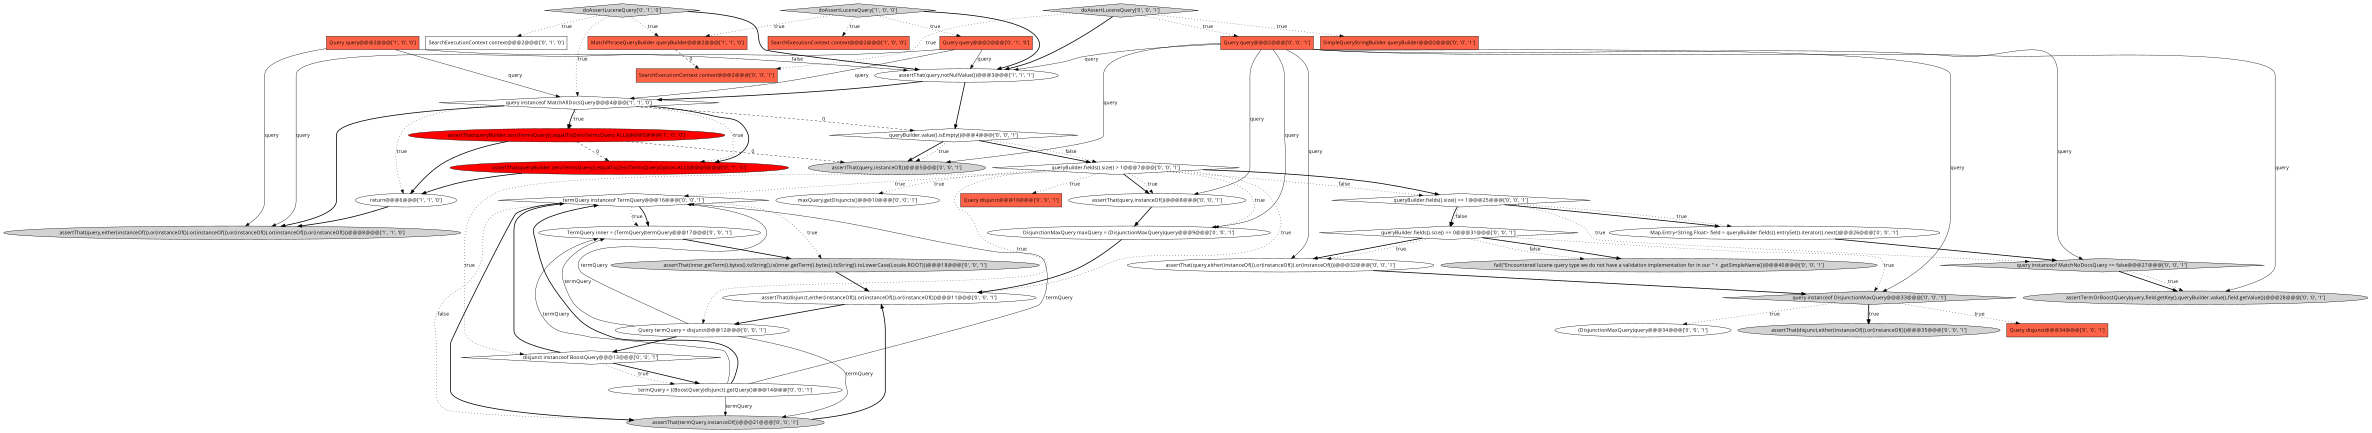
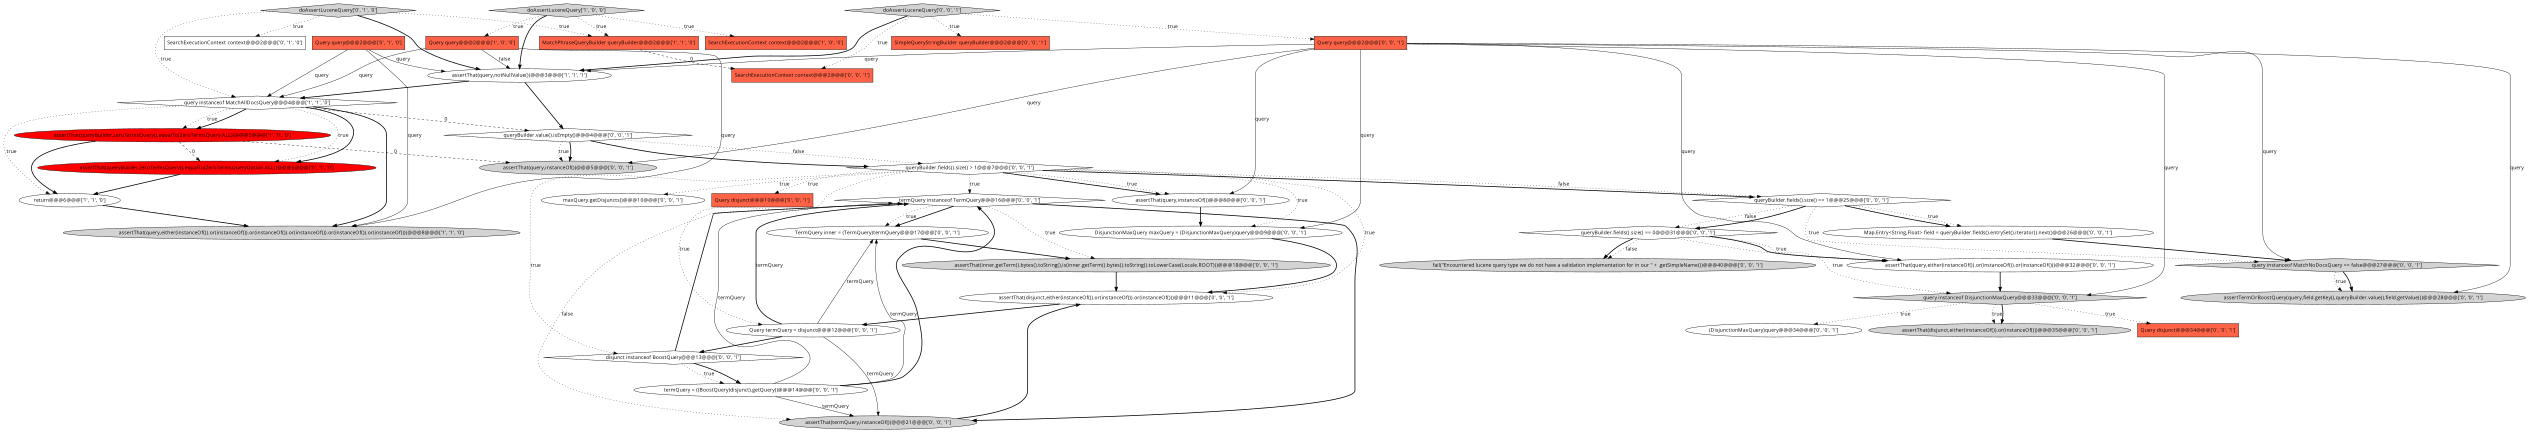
edge "doAssertLuceneQuery['1', '0', '0']" -> "Query query@@@2@@@['0', '1', '0']": now "doAssertLuceneQuery['1', '0', '0']" -> "Query query@@@2@@@['1', '0', '0']"
edge "Query termQuery = disjunct@@@12@@@['0', '0', '1']" -> "termQuery instanceof TermQuery@@@16@@@['0', '0', '1']": style solid -> bold
